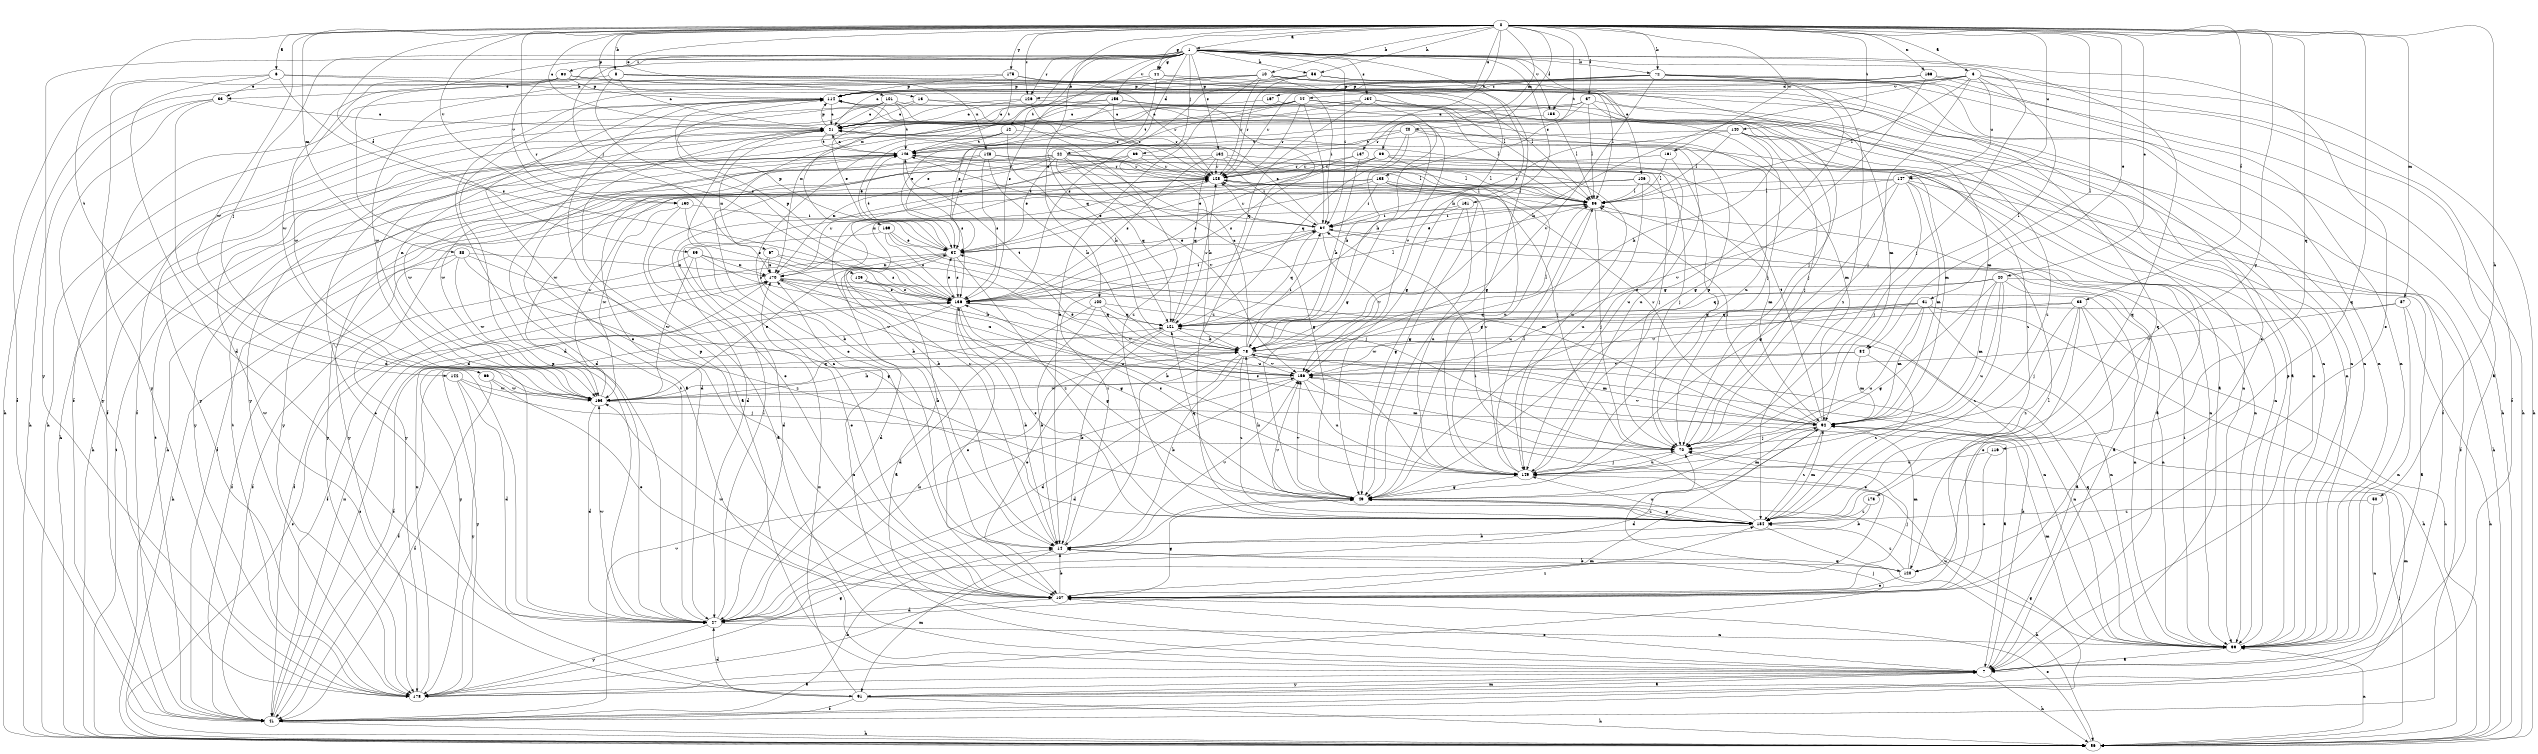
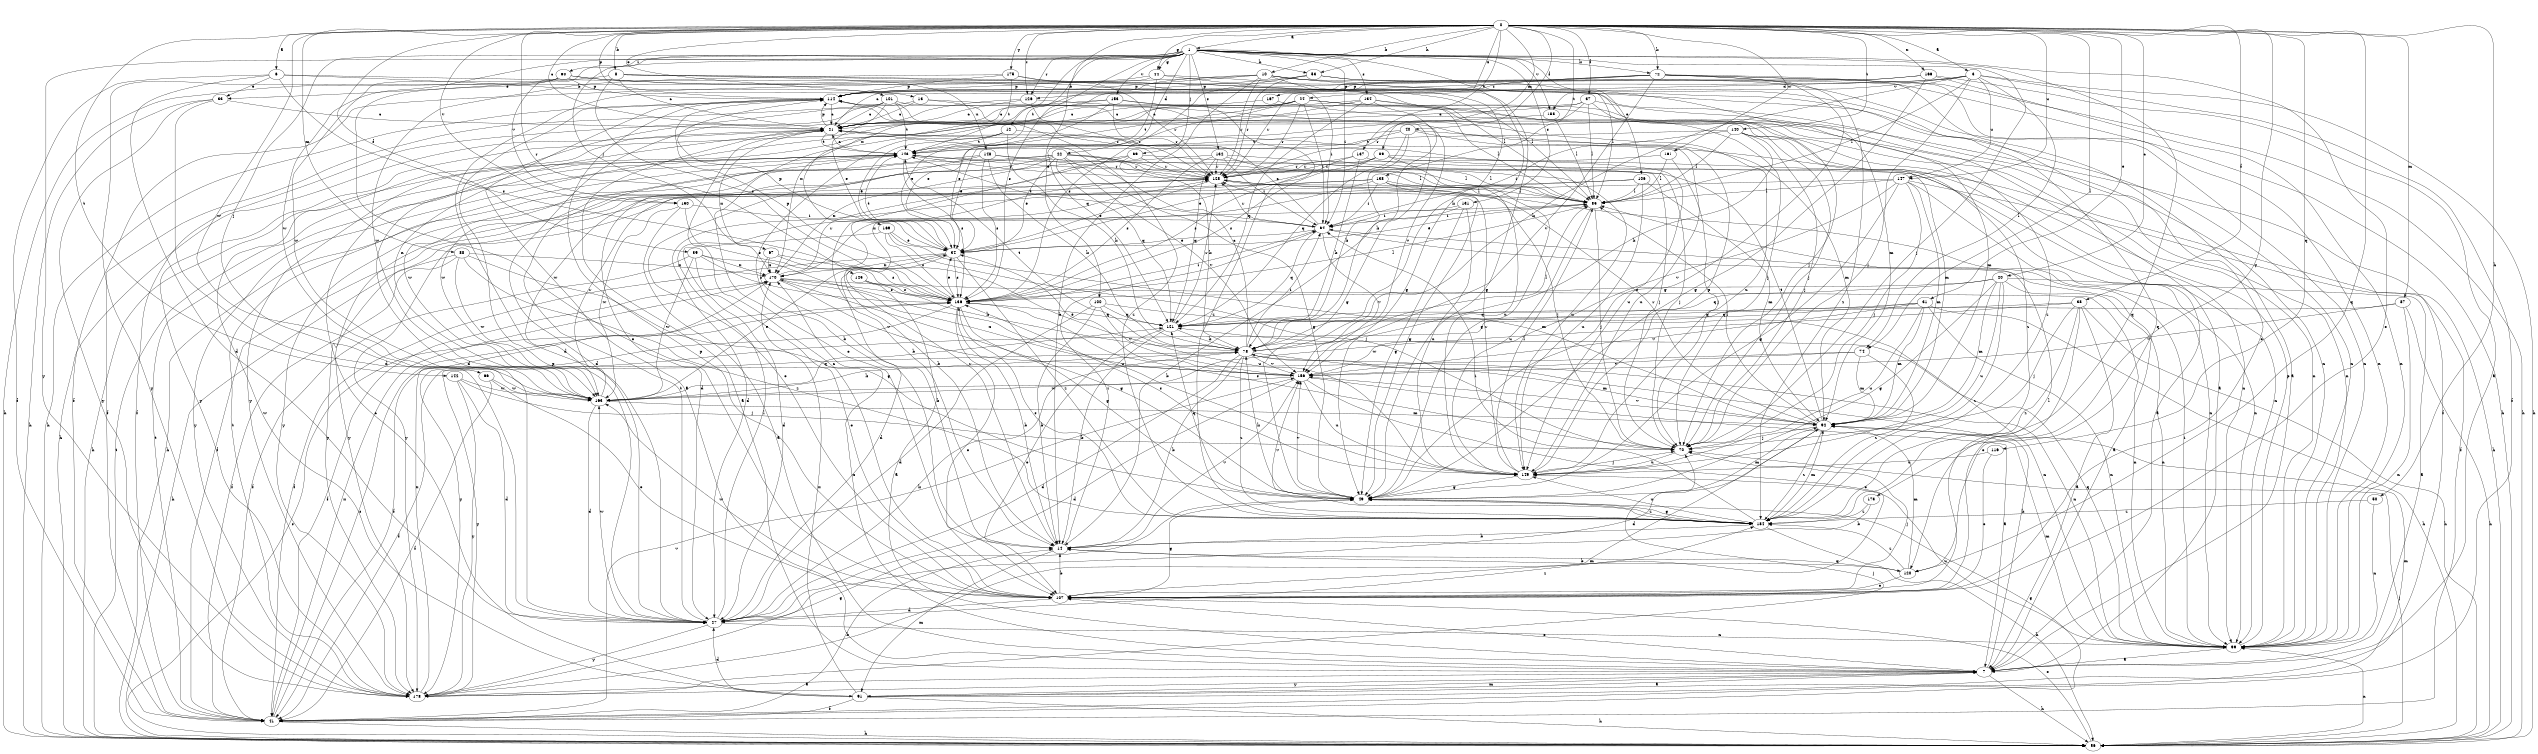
node "84": label "84" -> "74"
